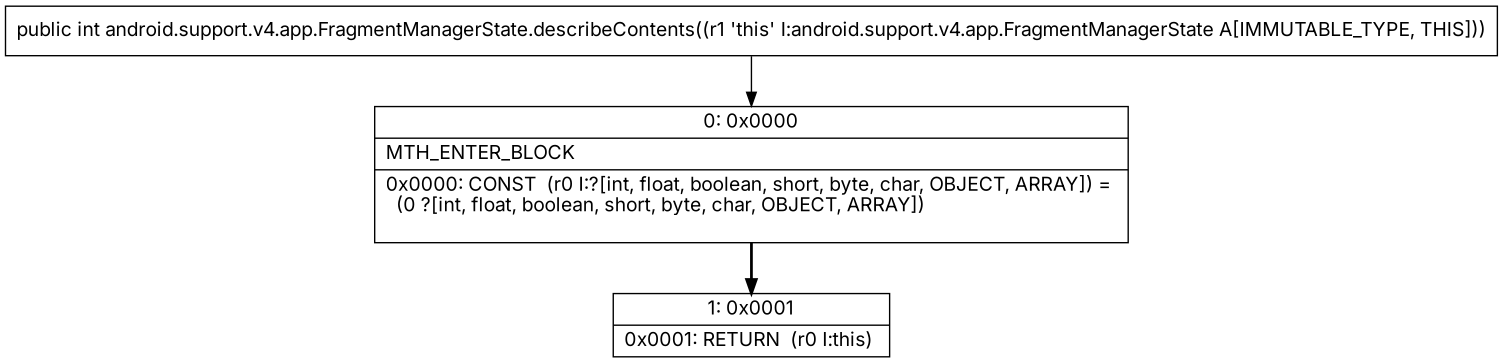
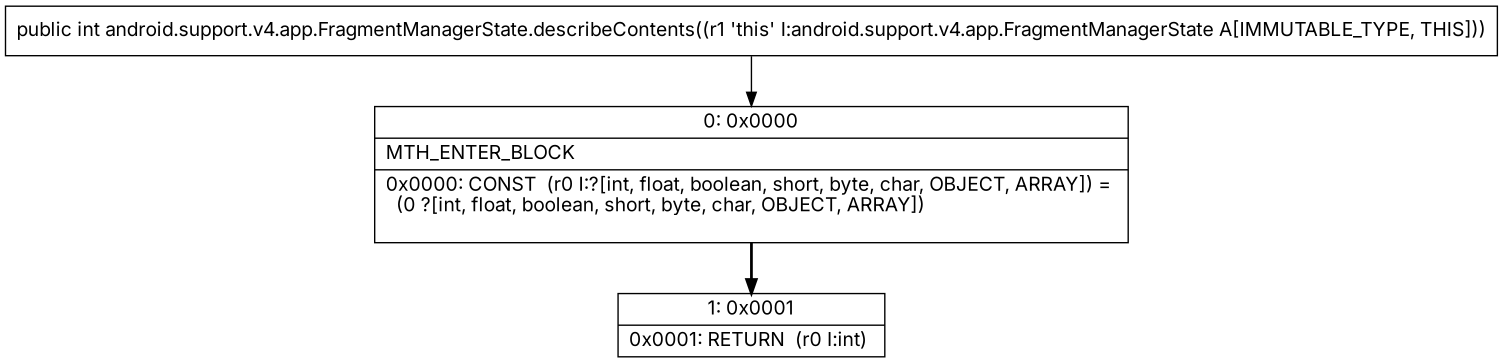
node "1: 0x0001": text "0x0001: RETURN  (r0 I:this)" -> "0x0001: RETURN  (r0 I:int)"
